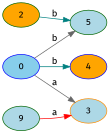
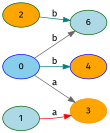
node "5": label "5" -> "6"
node "3": fillcolor lightblue -> orange
node "9": label "9" -> "1"
